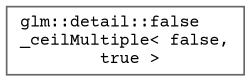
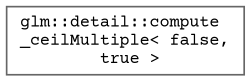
node "glm::detail::false _ceilMultiple< false, true >": label "glm::detail::false _ceilMultiple< false, true >" -> "glm::detail::compute _ceilMultiple< false, true >"
